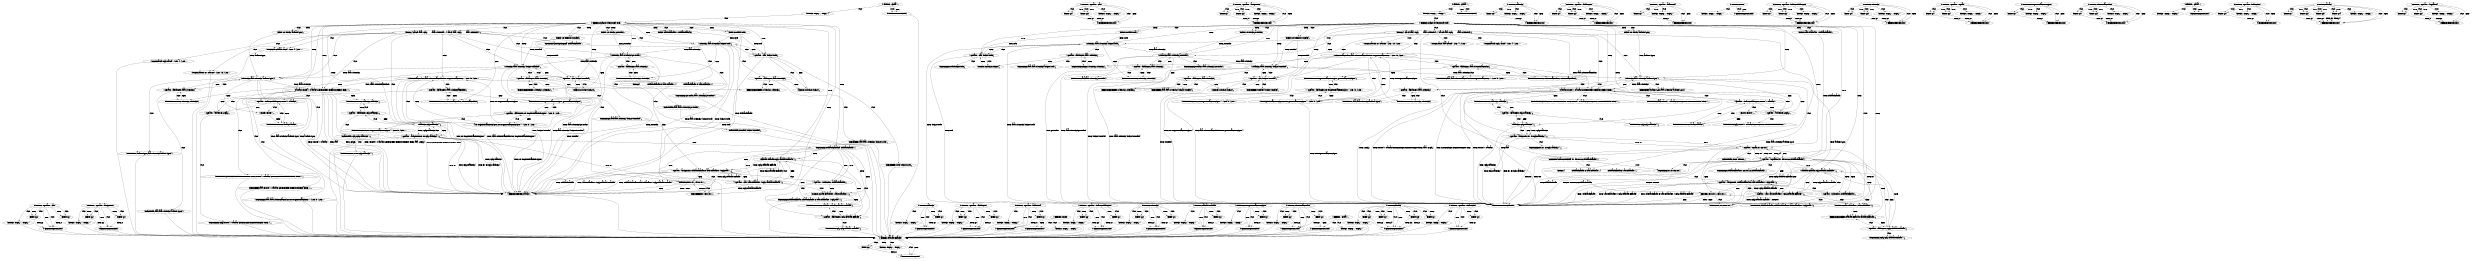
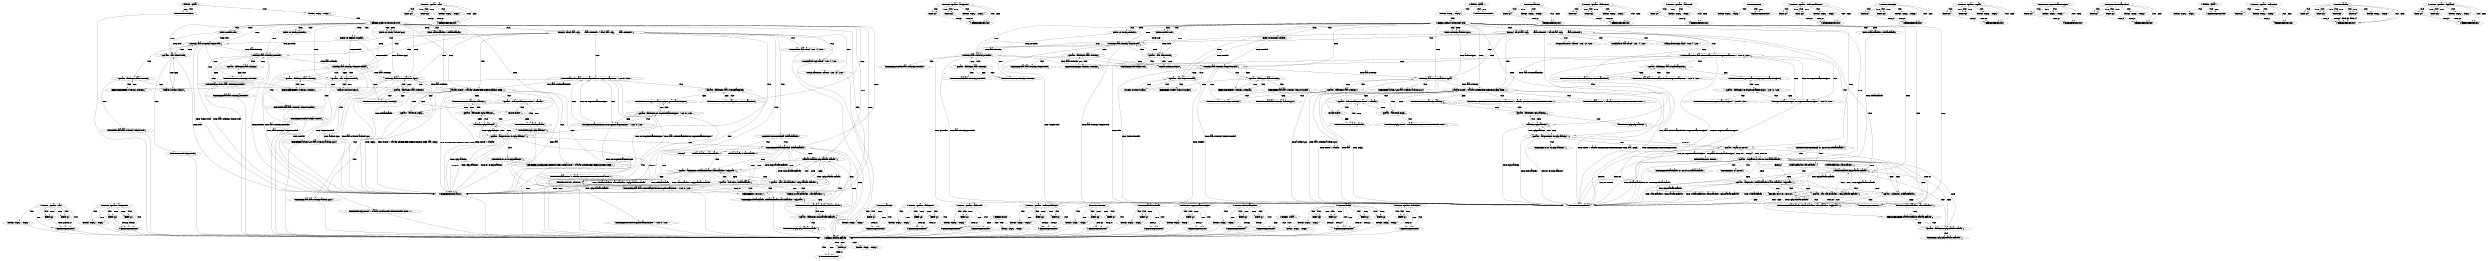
edge "(CONTROL_STRUCTURE,IF,if (sidebandHandle))" -> "(IDENTIFIER,sidebandHandle,if (sidebandHandle))": added, label "AST:"
edge "(<operator>.equals,err == OK)" -> "(IDENTIFIER,OK,err == OK)": label "AST: " -> "DDG: data.writeInt32(audioHwSync)"
edge "(CONTROL_STRUCTURE,IF,if (err == OK && sidebandHandle))" -> "(IDENTIFIER,err,err == OK)": now "(CONTROL_STRUCTURE,IF,if (err == OK && sidebandHandle))" -> "(<operator>.logicalAnd,err == OK && sidebandHandle)"
